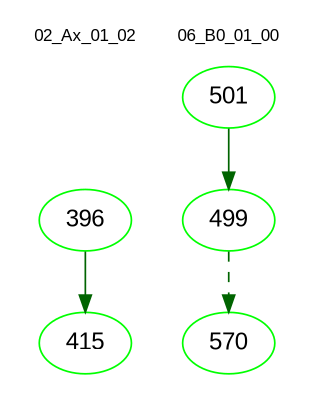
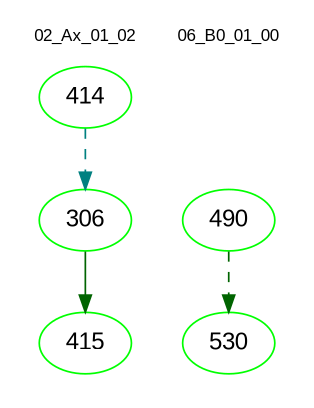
node "414": added
node "501": removed
node "396": label "396" -> "306"
node "499": label "499" -> "490"
node "570": label "570" -> "530"
